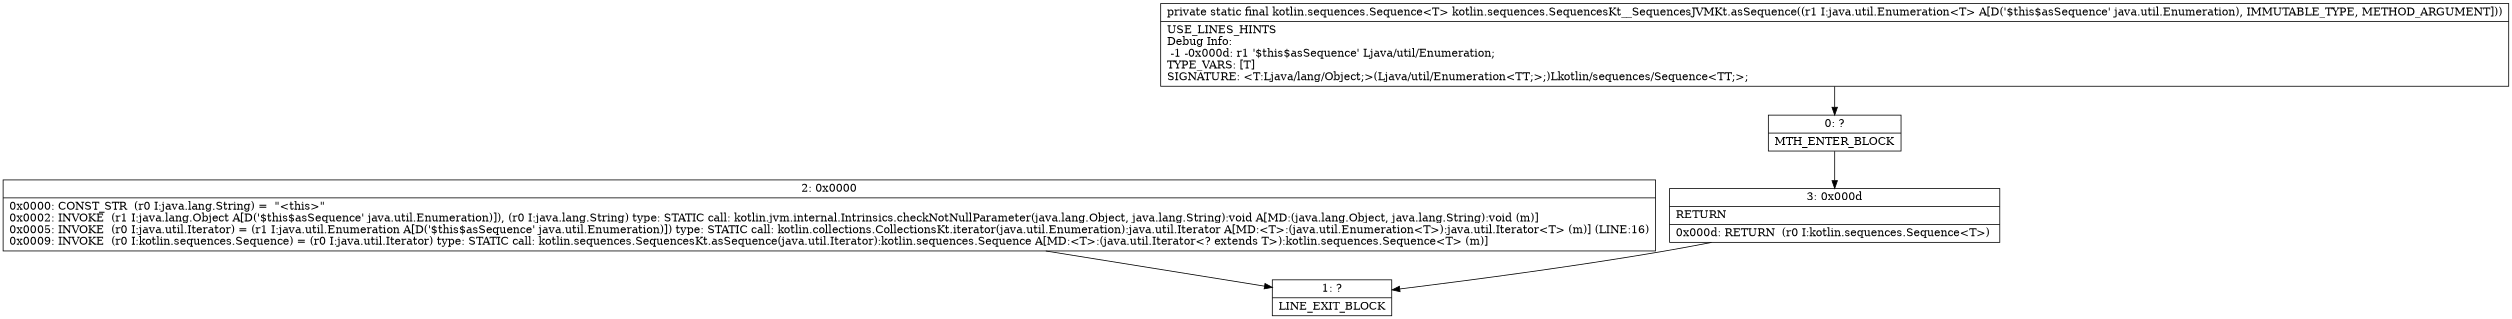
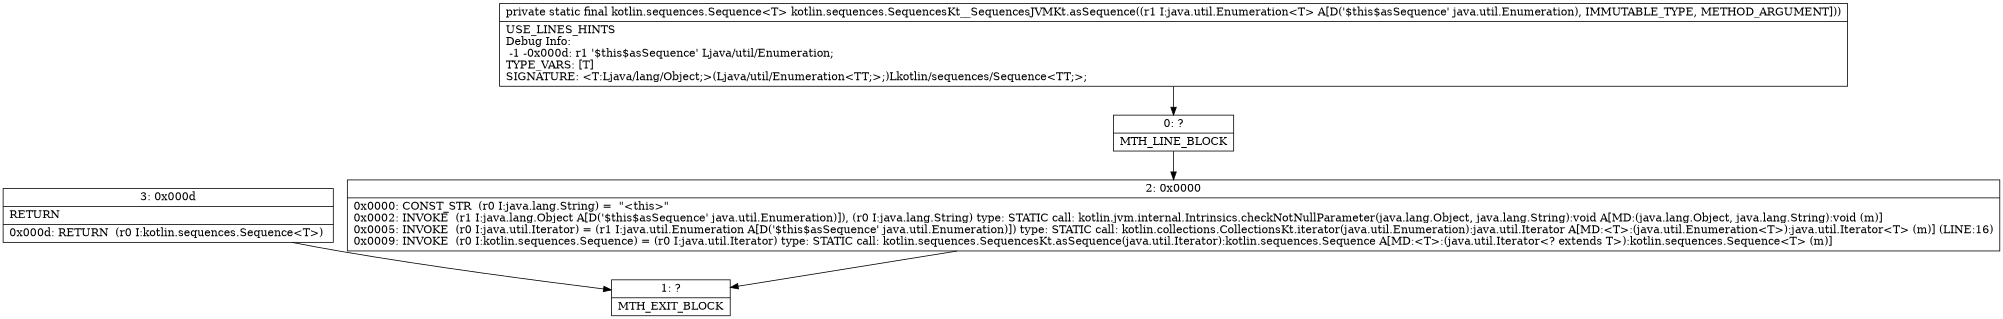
node "0: ?": text "MTH_ENTER_BLOCK" -> "MTH_LINE_BLOCK"
edge "0: ?" -> "3: 0x000d": now "0: ?" -> "2: 0x0000"
node "1: ?": text "LINE_EXIT_BLOCK" -> "MTH_EXIT_BLOCK"
